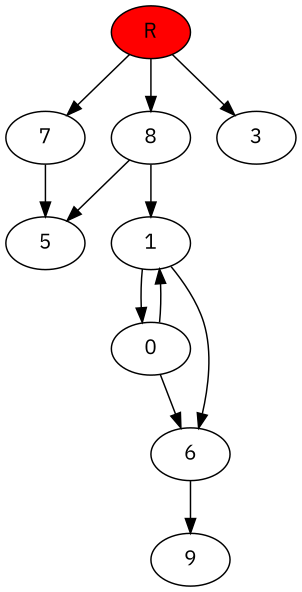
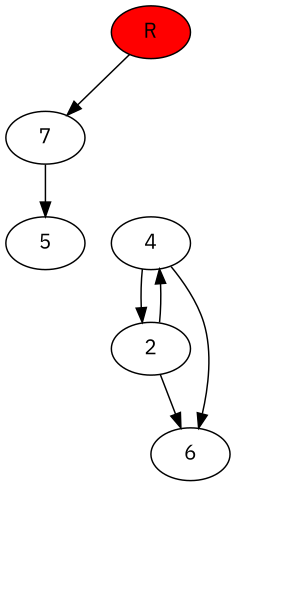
node "8": removed
node "3": removed
node "1": label "1" -> "4"
node "0": label "0" -> "2"
node "9": removed
